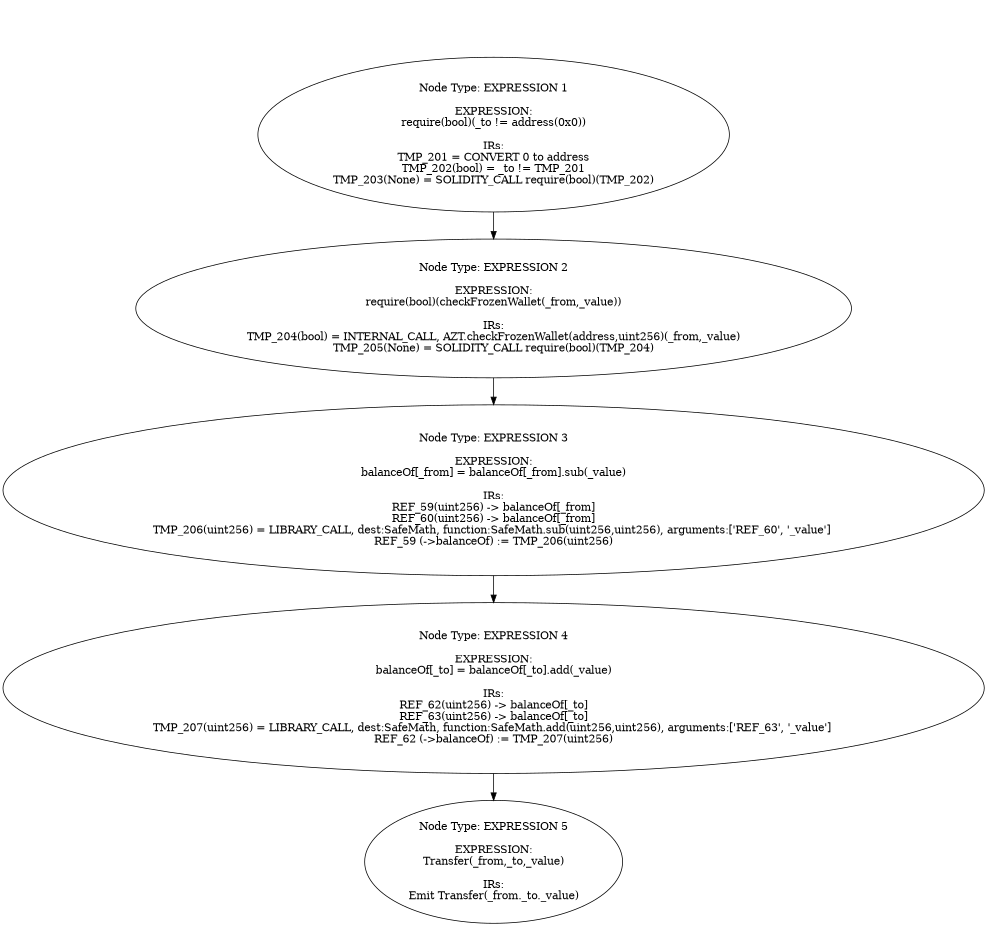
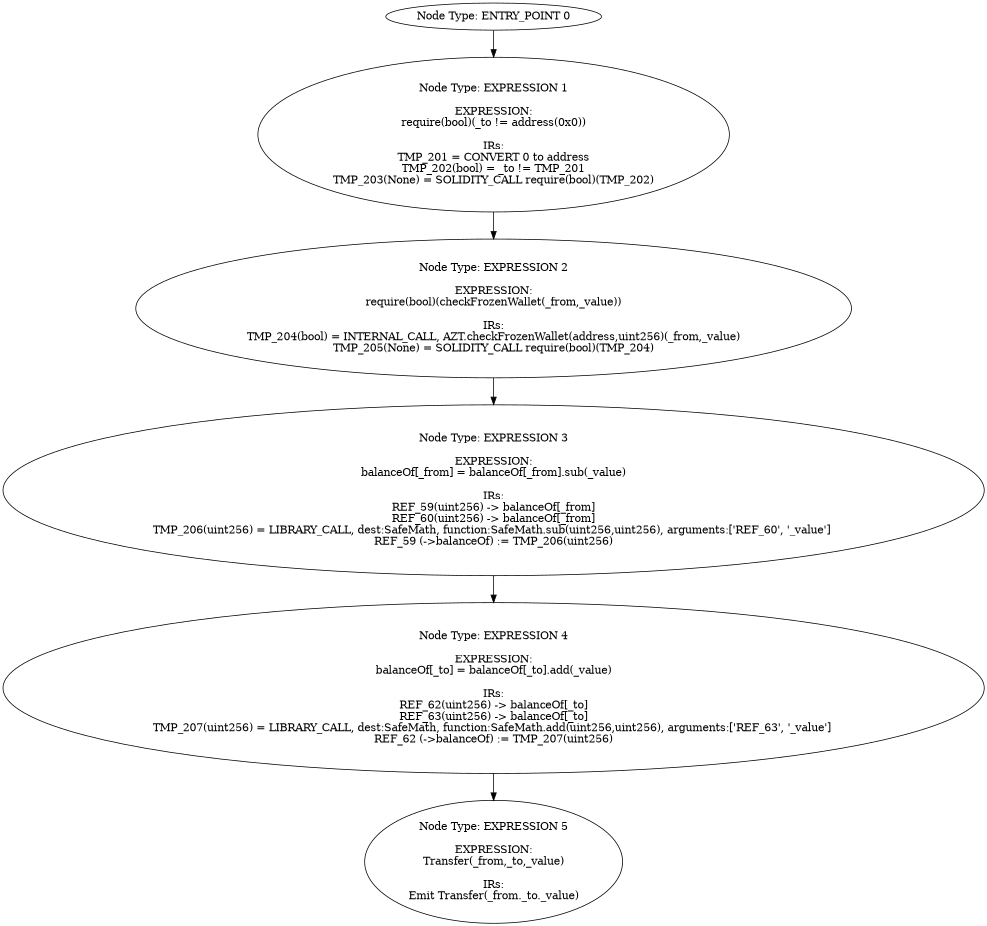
node "Node Type: ENTRY_POINT 0": added
